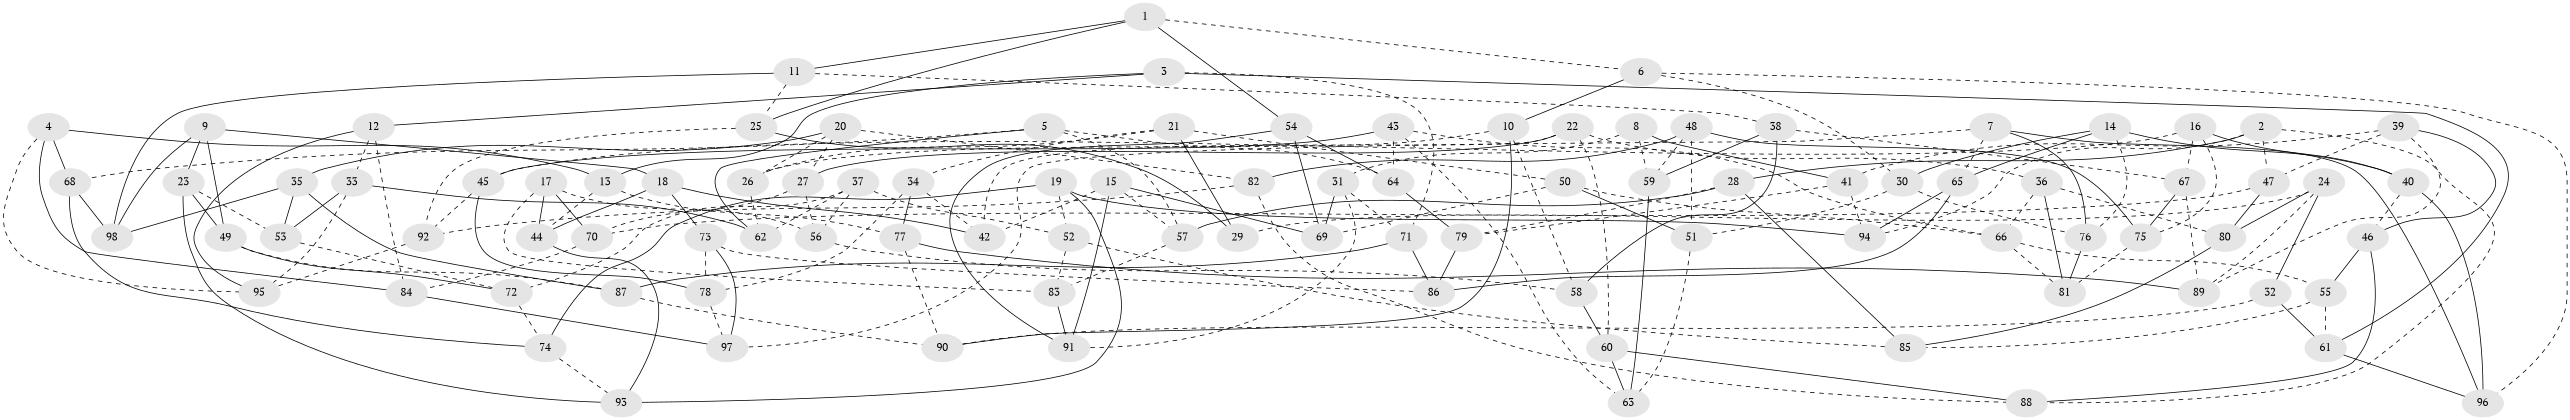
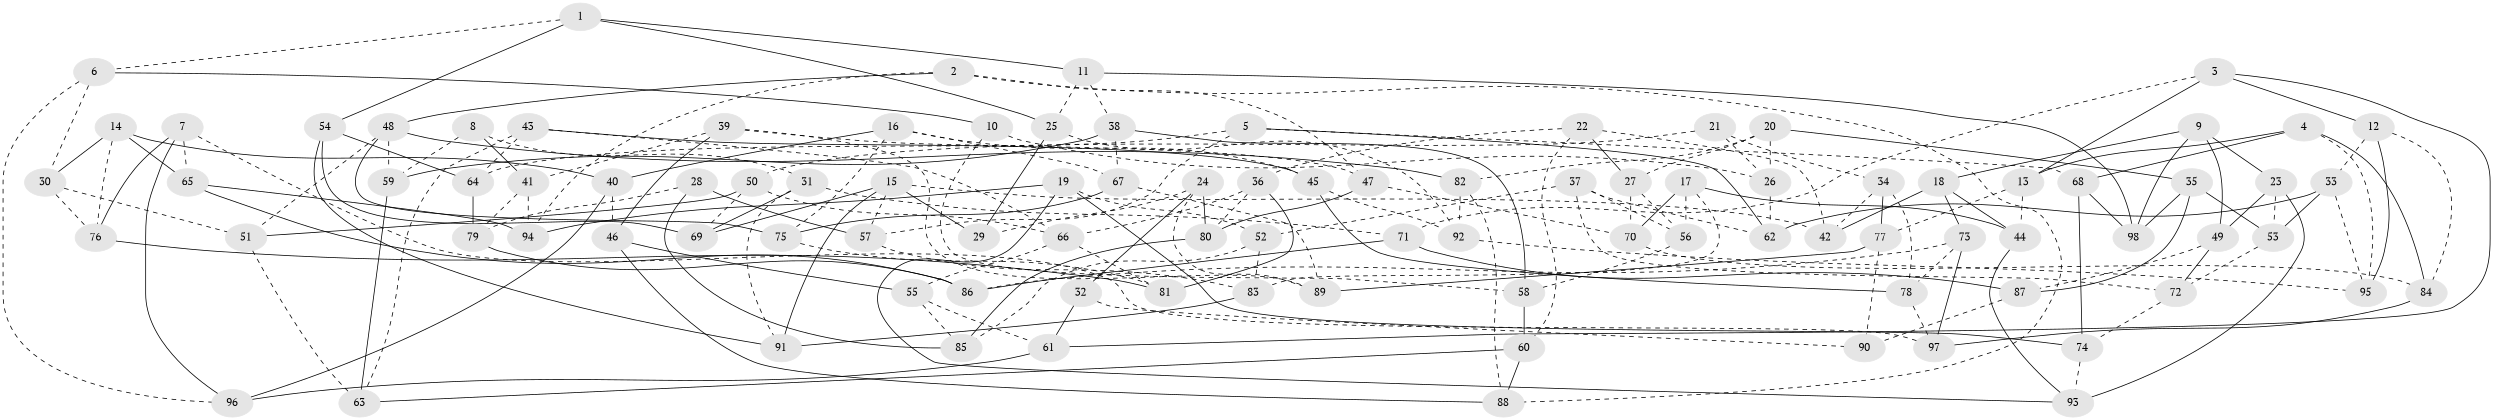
edge "2" -- "28": now "2" -- "48"
edge "21" -- "29": now "15" -- "29"
edge "10" -- "90": removed
